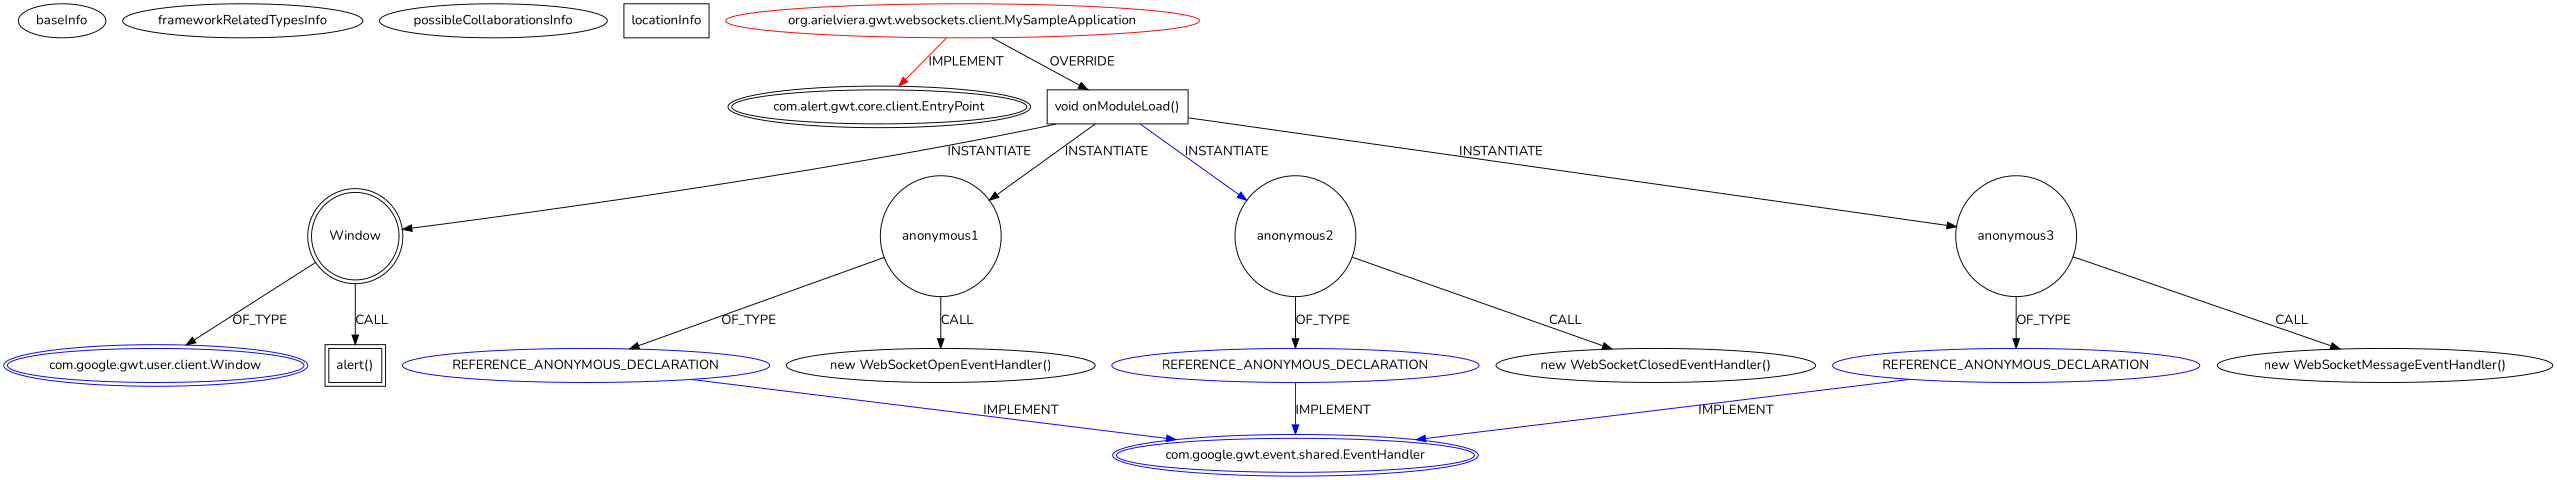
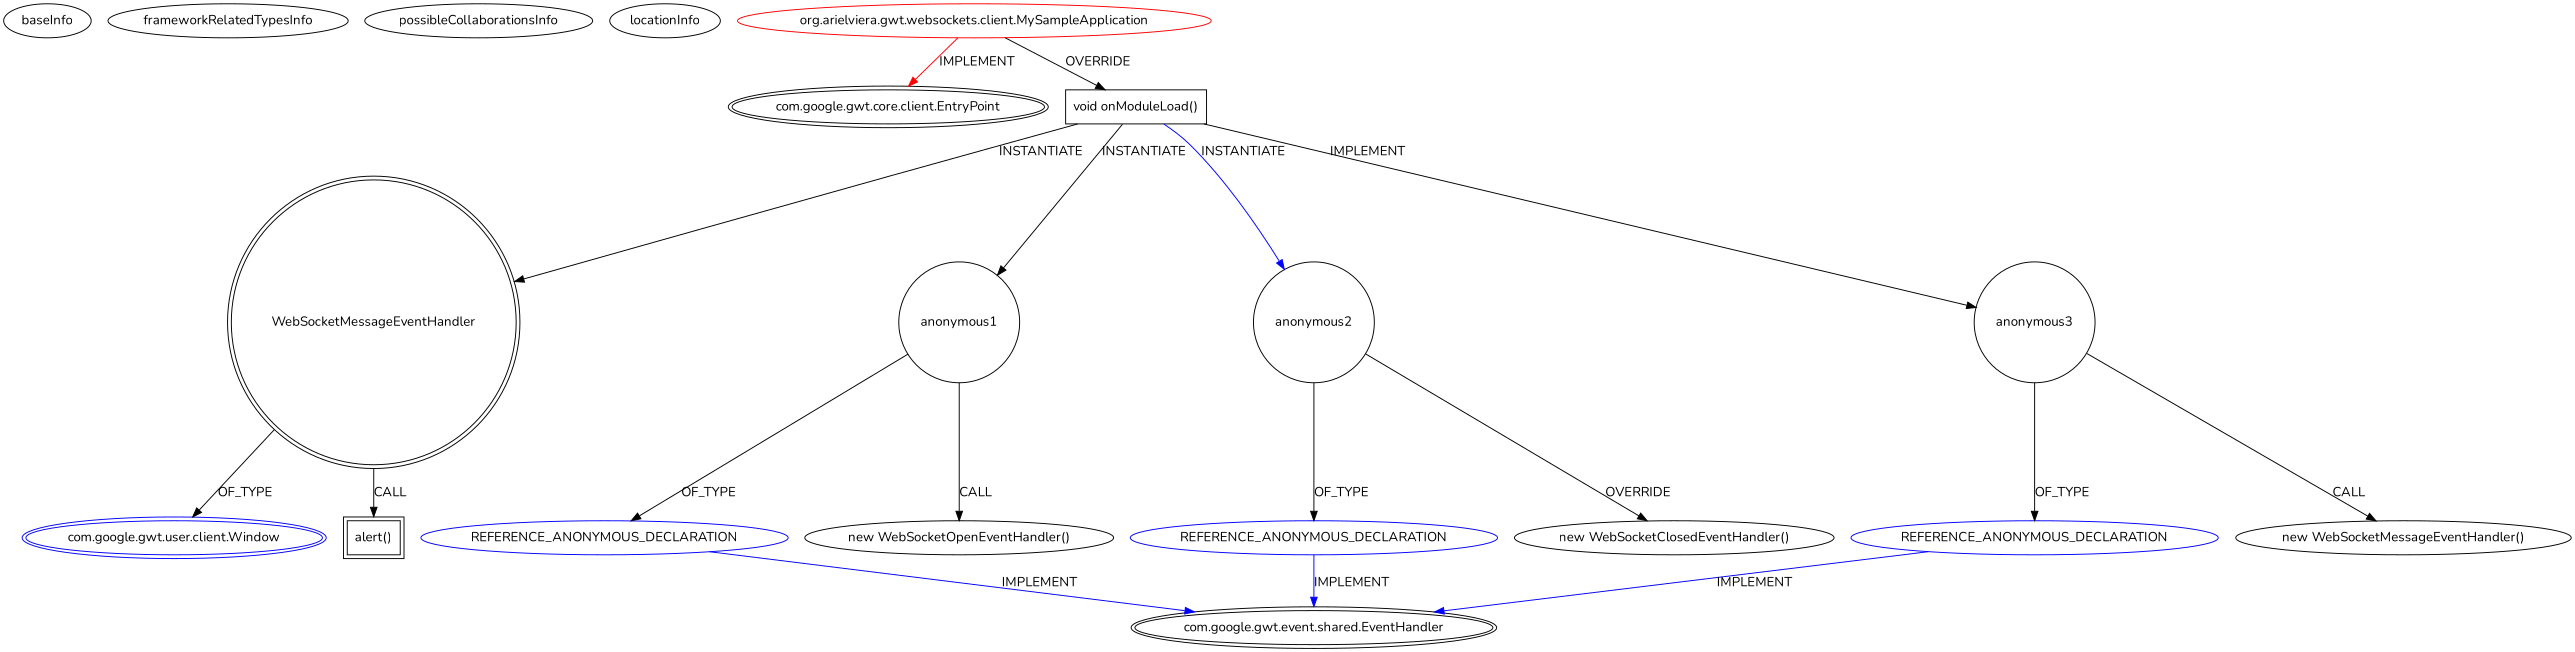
node "locationInfo": shape box -> ellipse
node "com.alert.gwt.core.client.EntryPoint": label "com.alert.gwt.core.client.EntryPoint" -> "com.google.gwt.core.client.EntryPoint"
edge "void onModuleLoad()" -> "anonymous3": label "INSTANTIATE" -> "IMPLEMENT"
node "Window": label "Window" -> "WebSocketMessageEventHandler"
edge "anonymous2" -> "new WebSocketClosedEventHandler()": label "CALL" -> "OVERRIDE"
node "com.google.gwt.event.shared.EventHandler": color blue -> black
